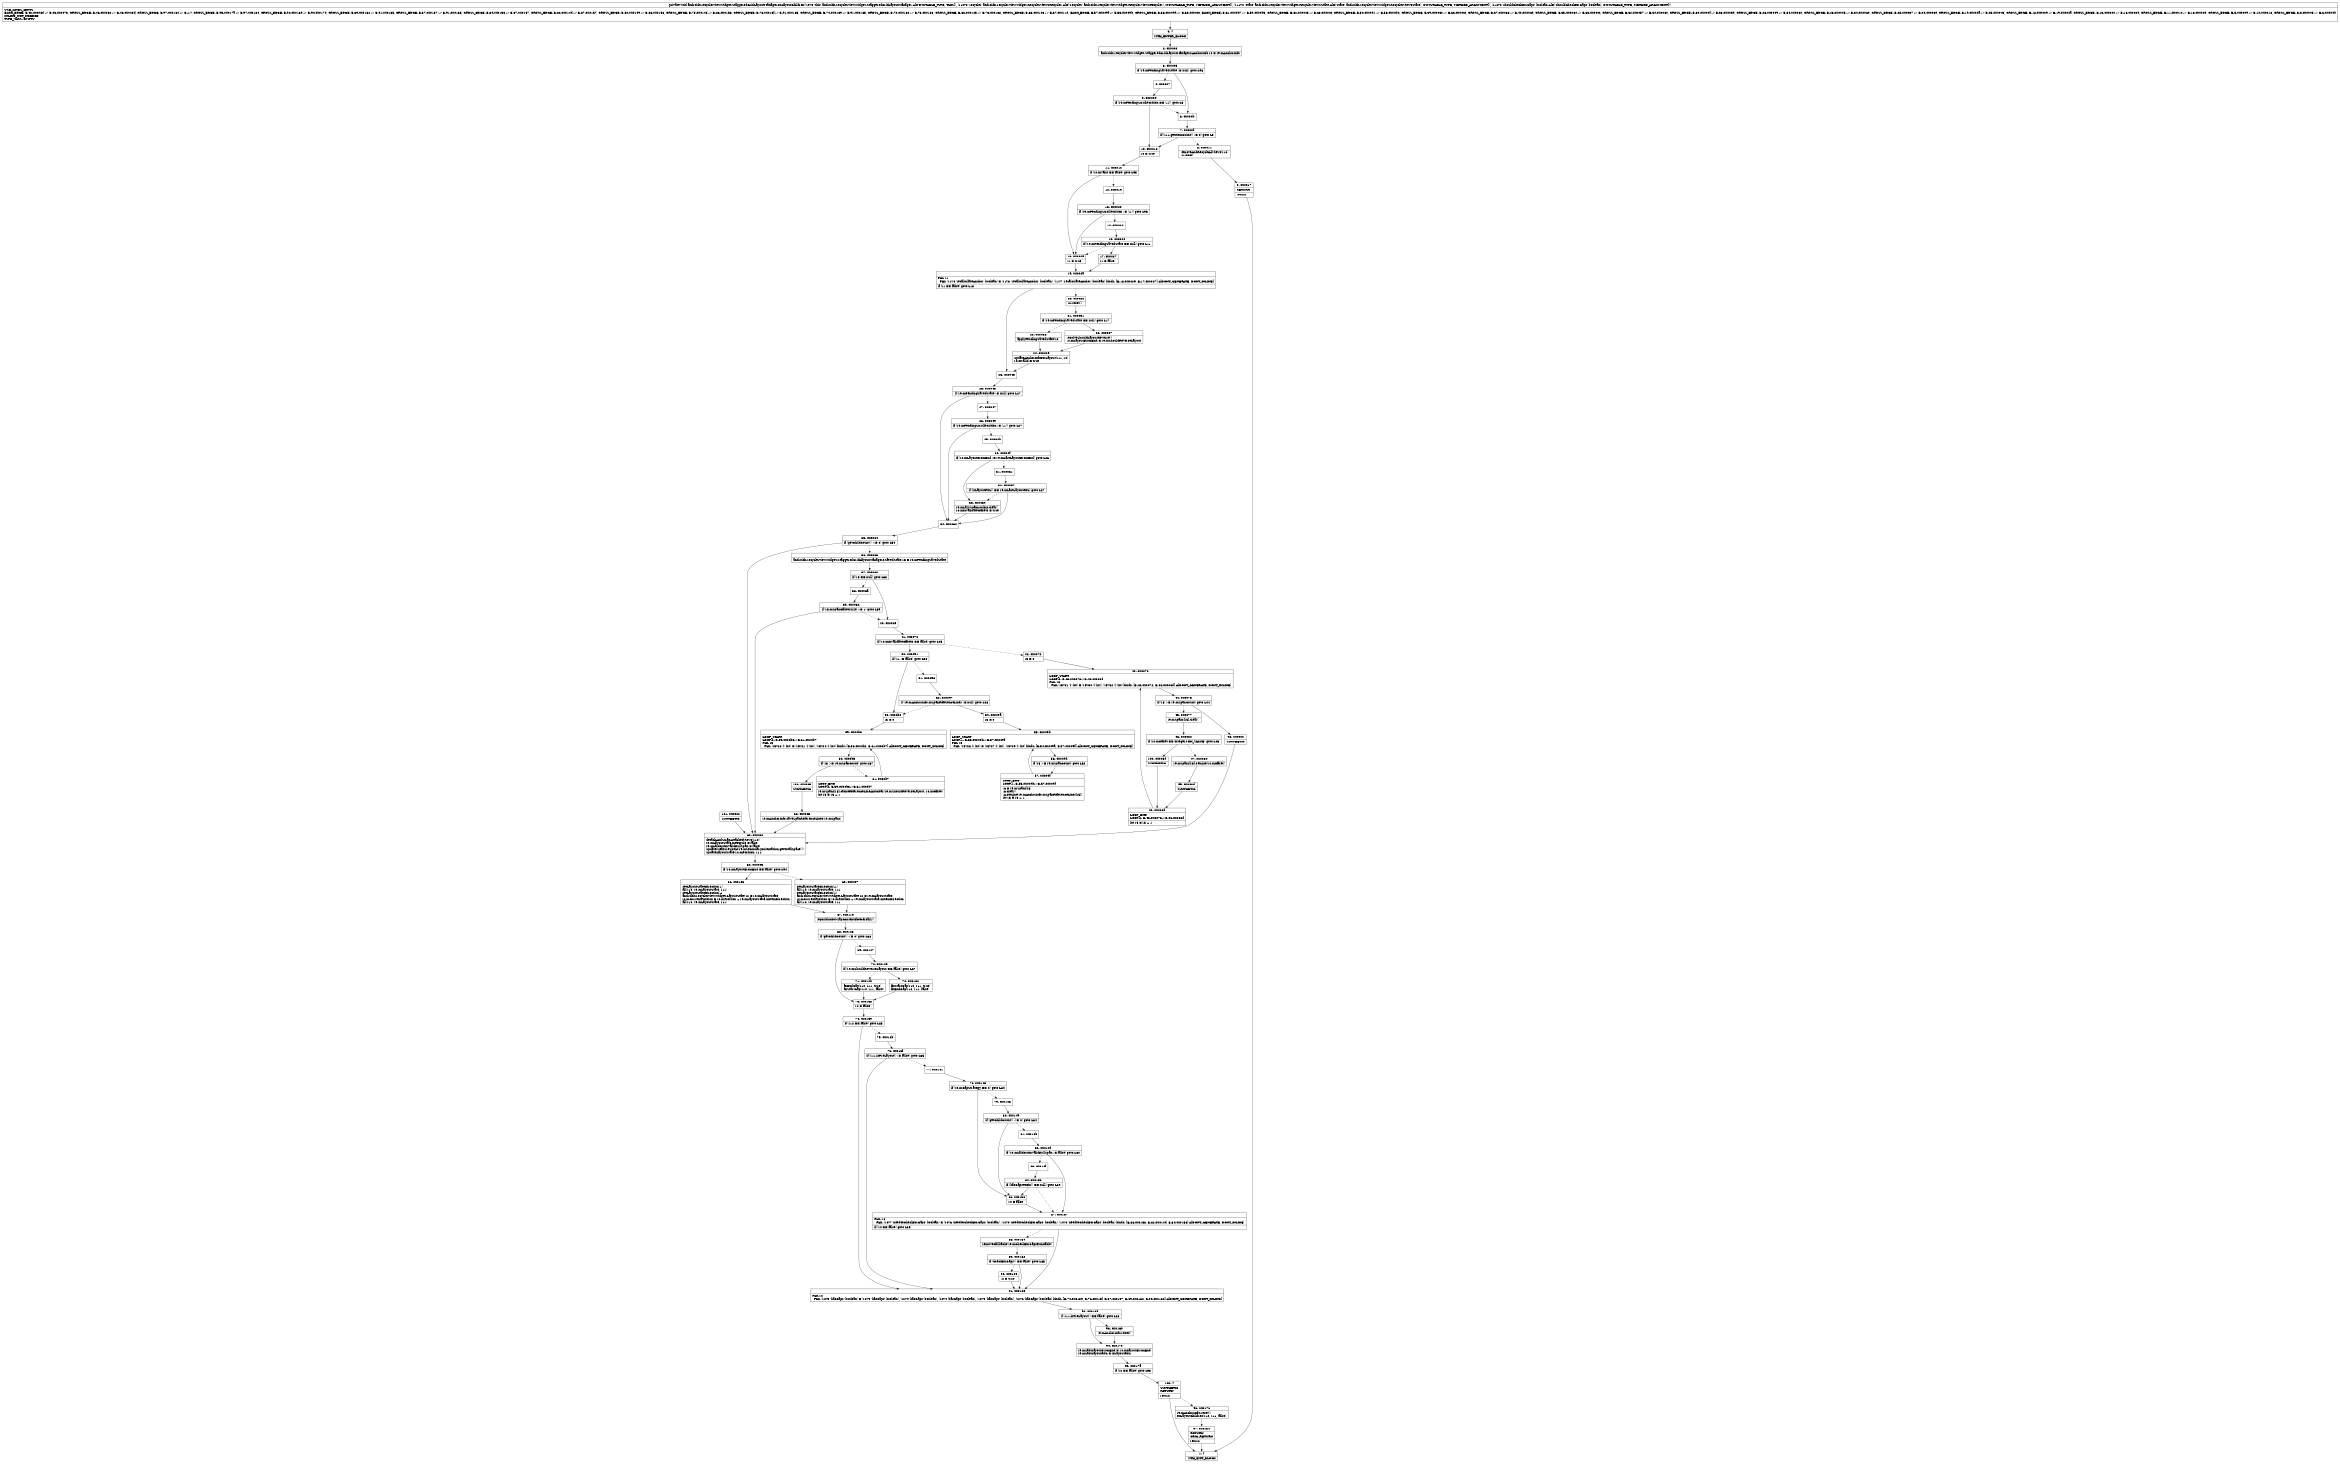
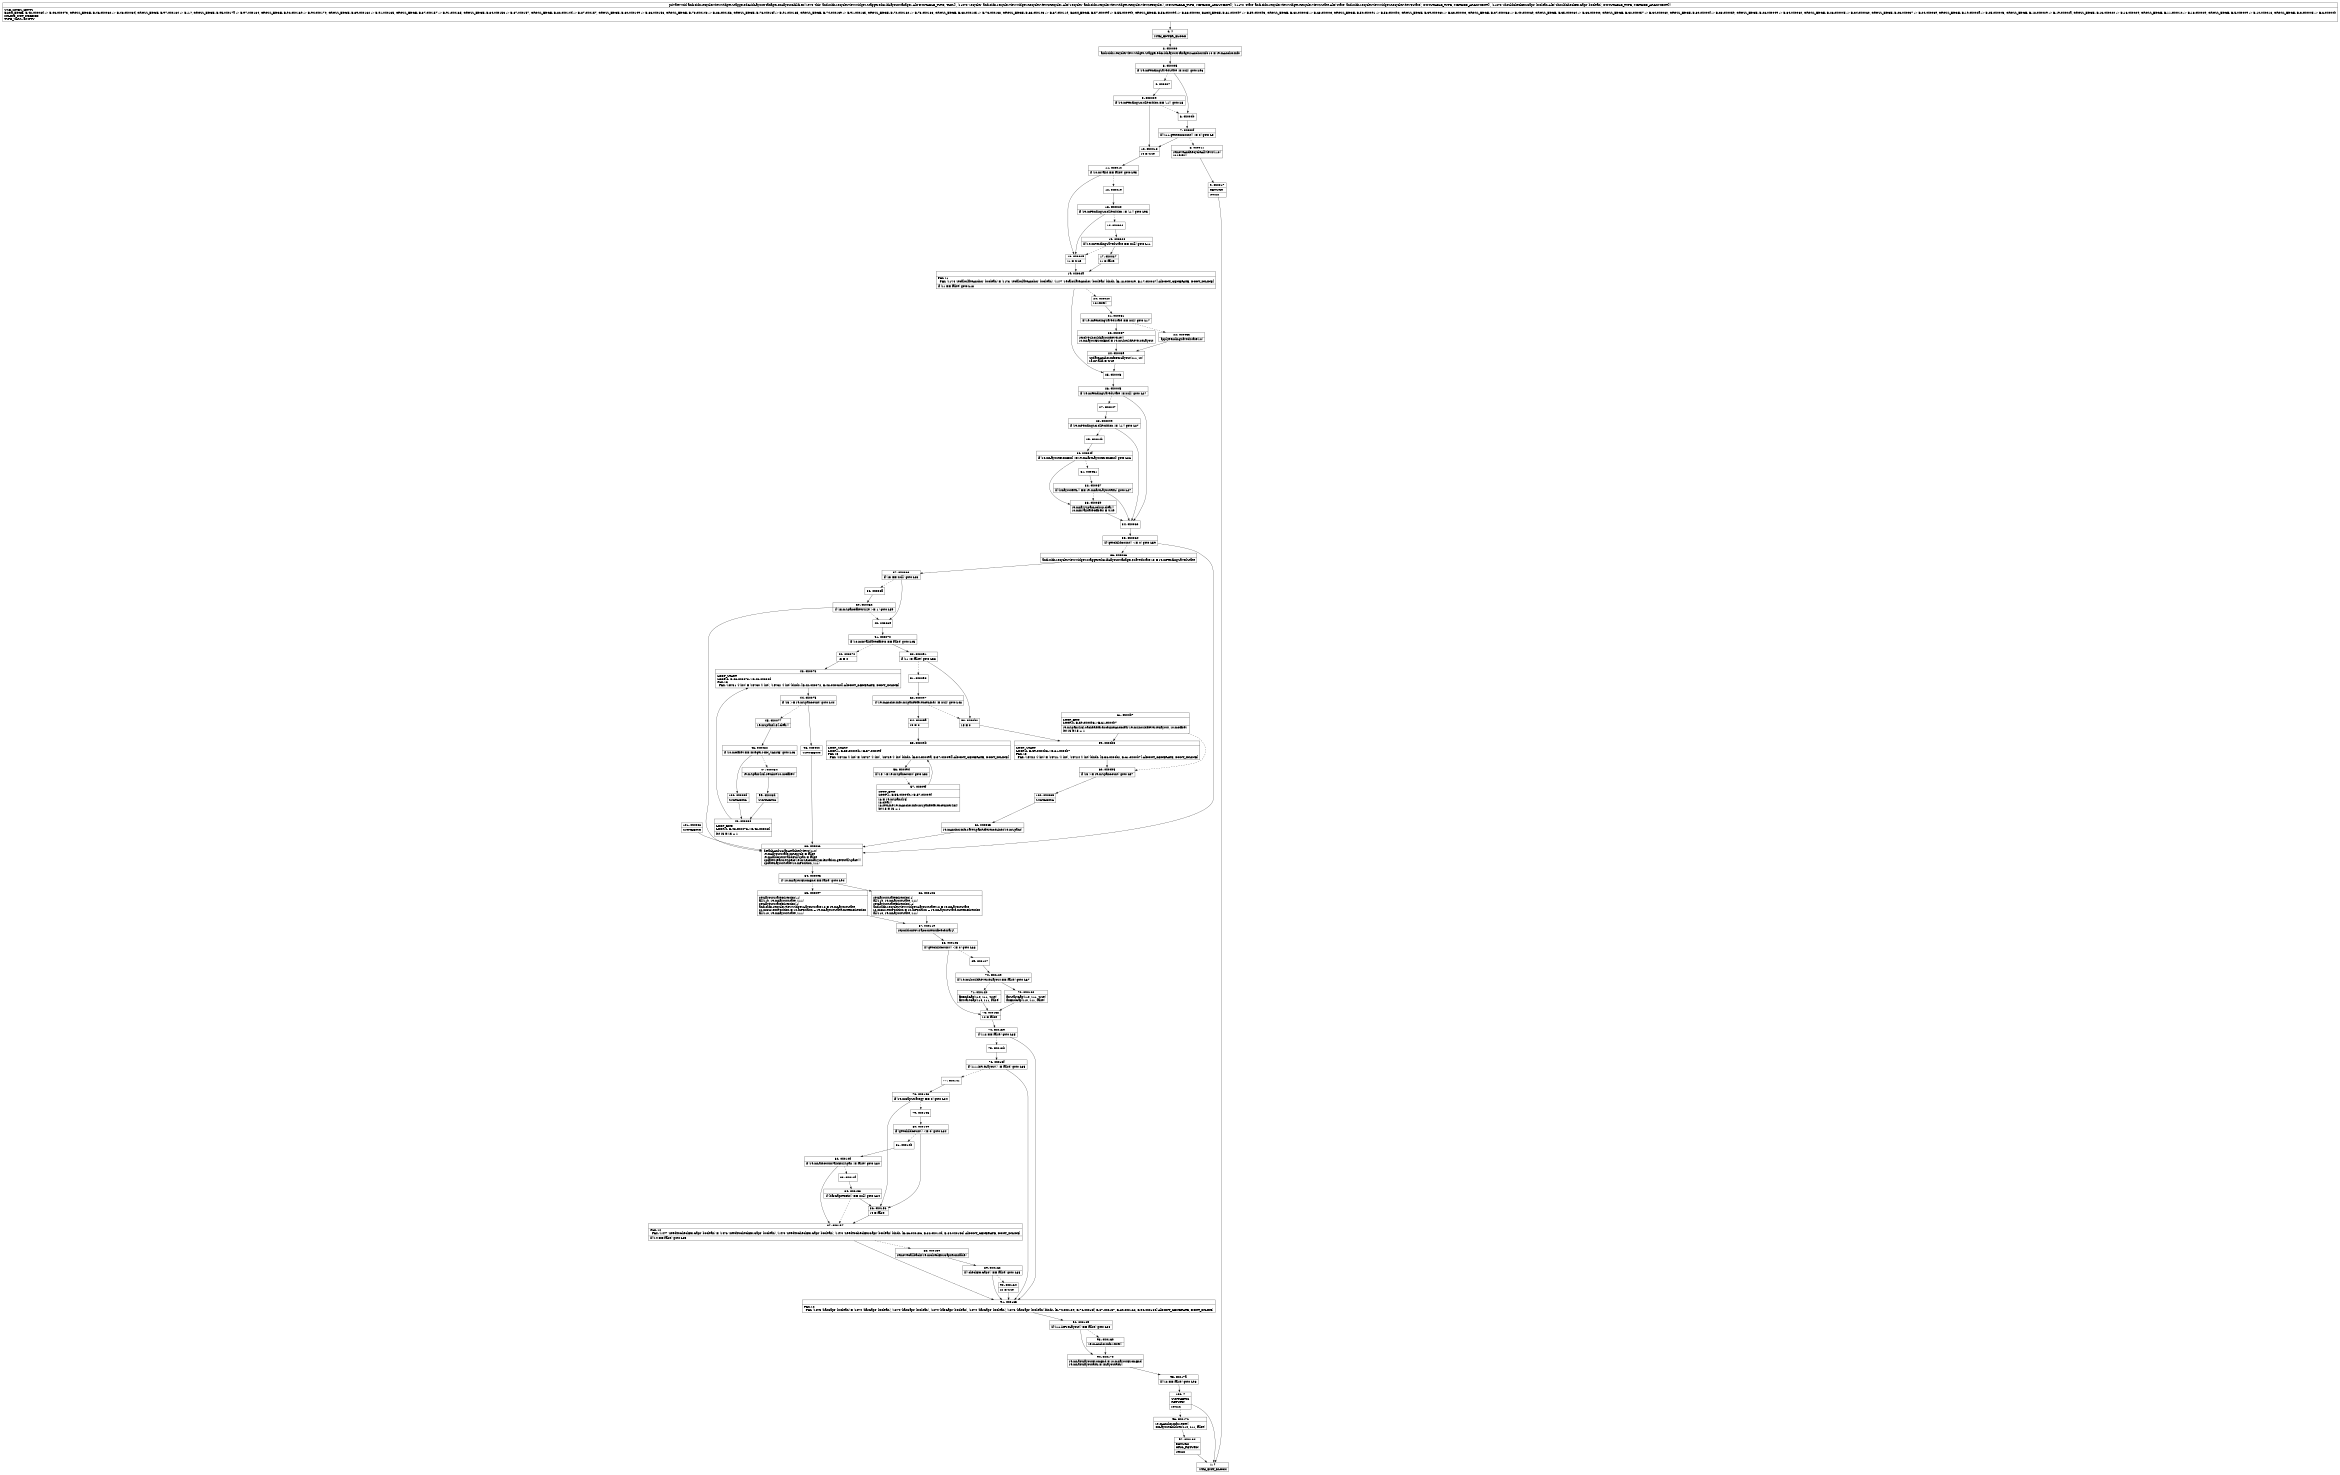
edge "60: 0x00b5" -> "61: 0x00b7": reversed
